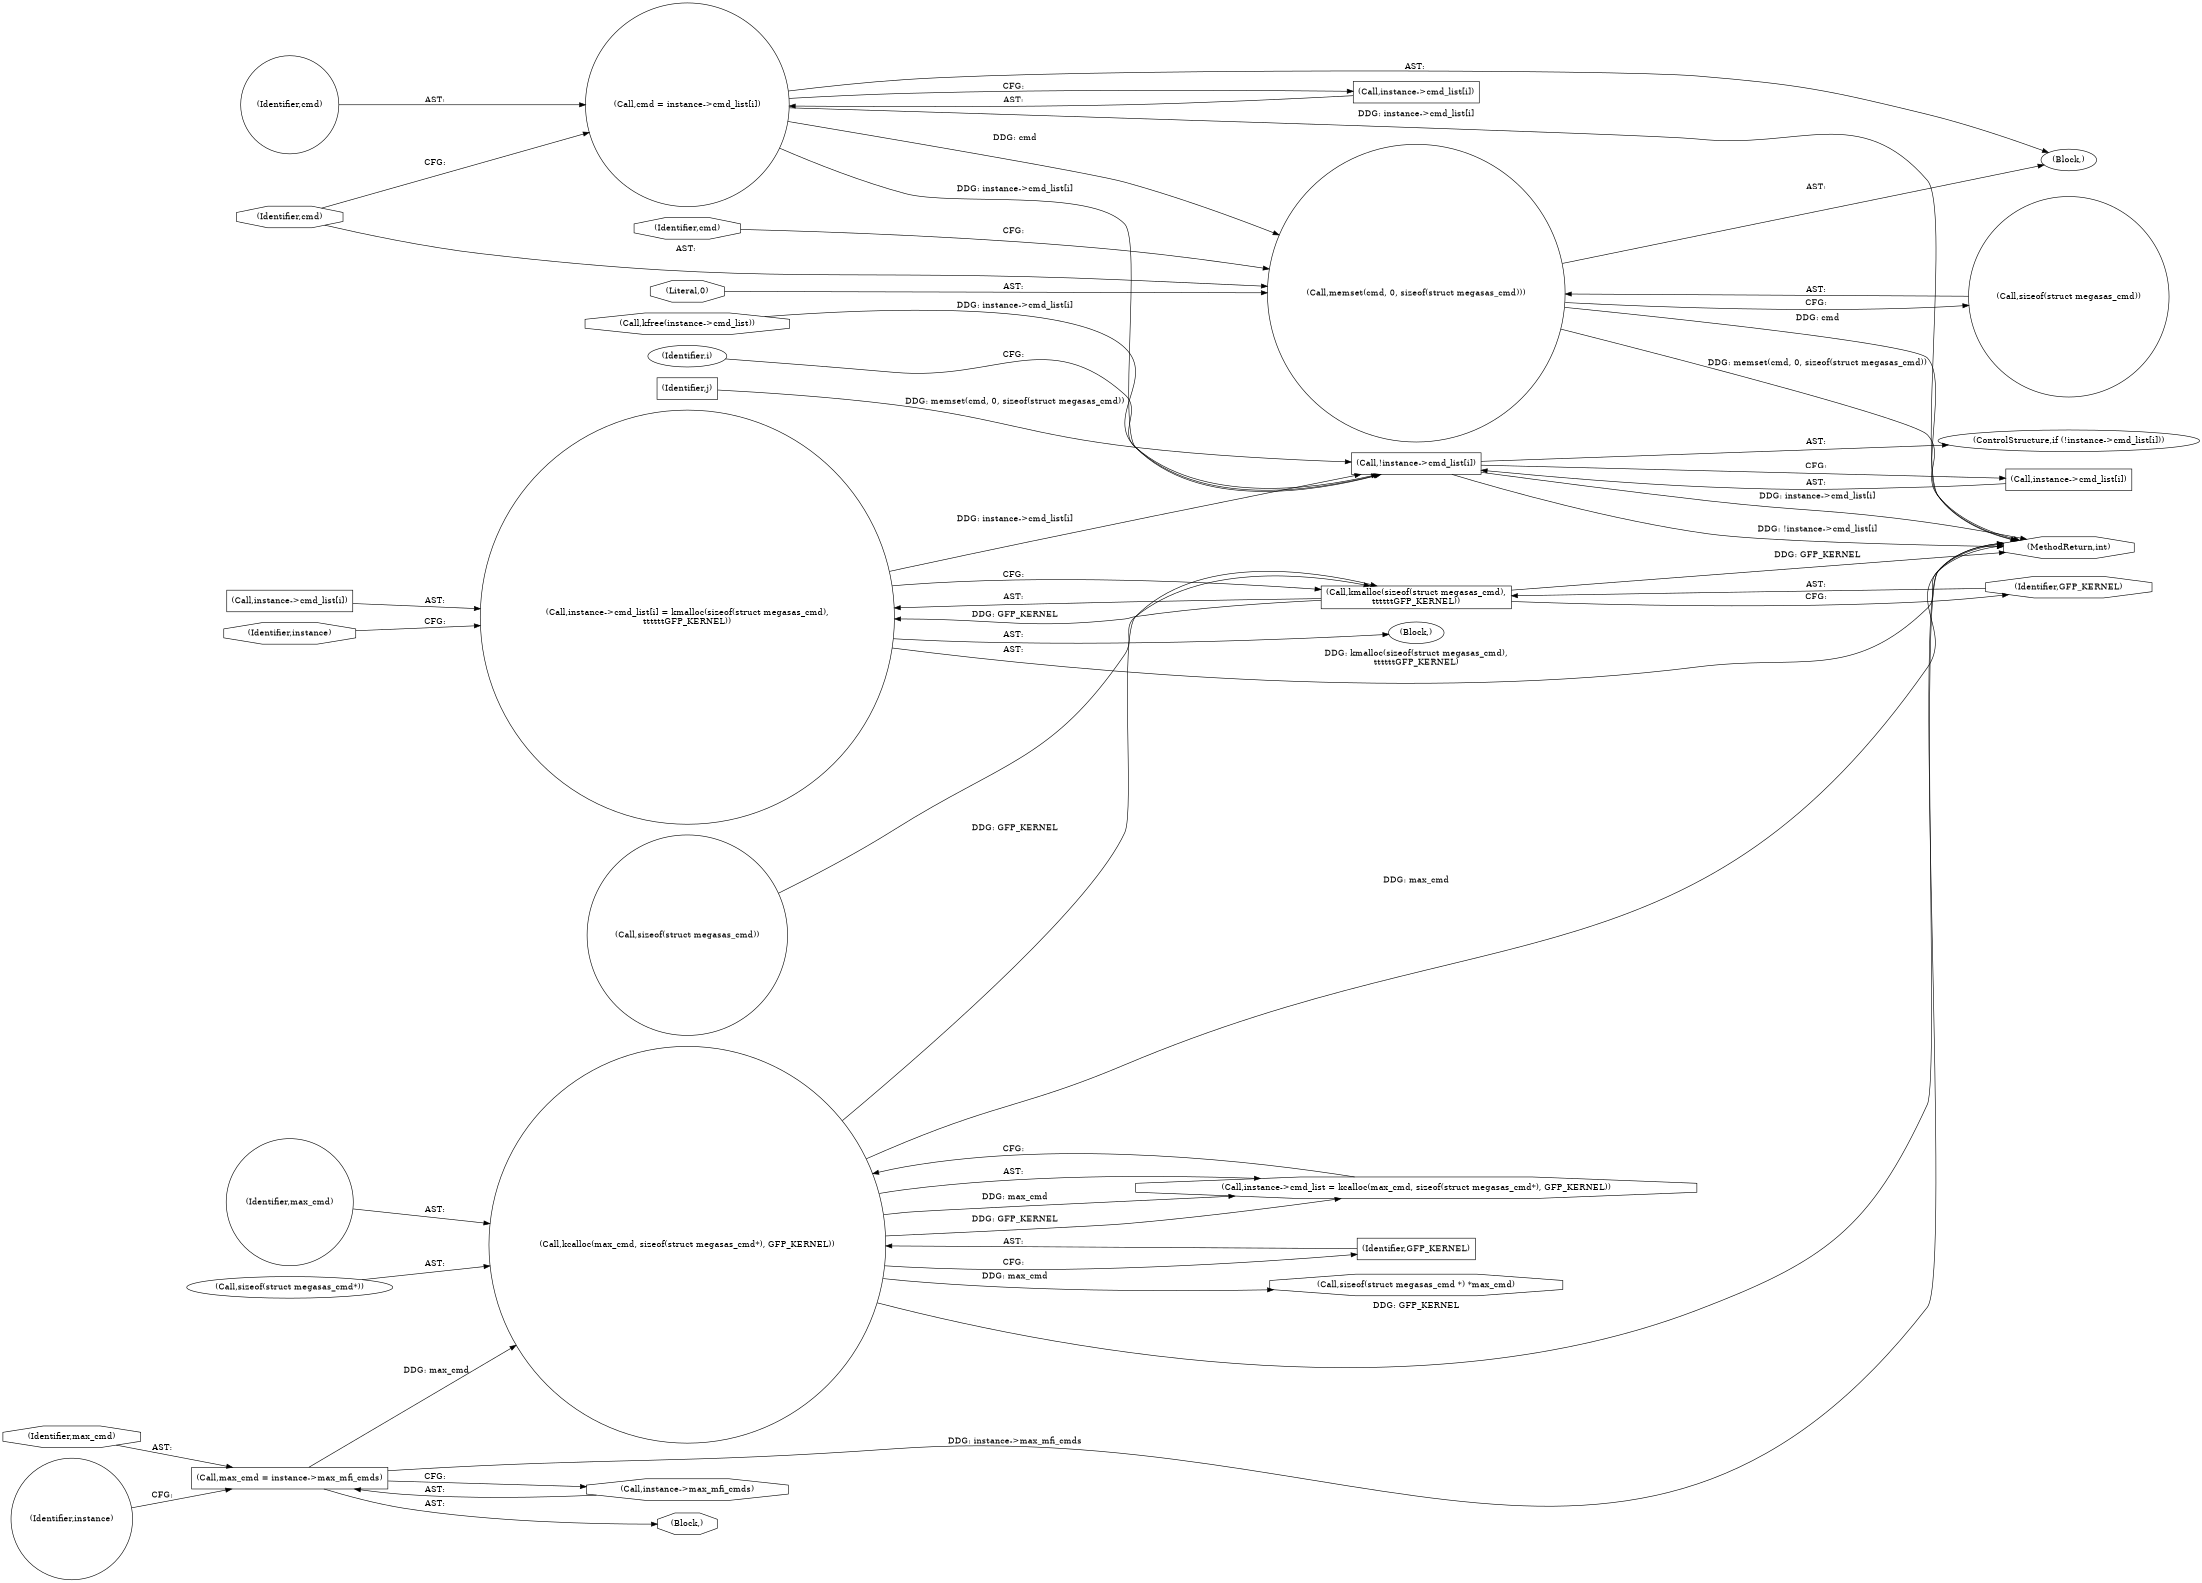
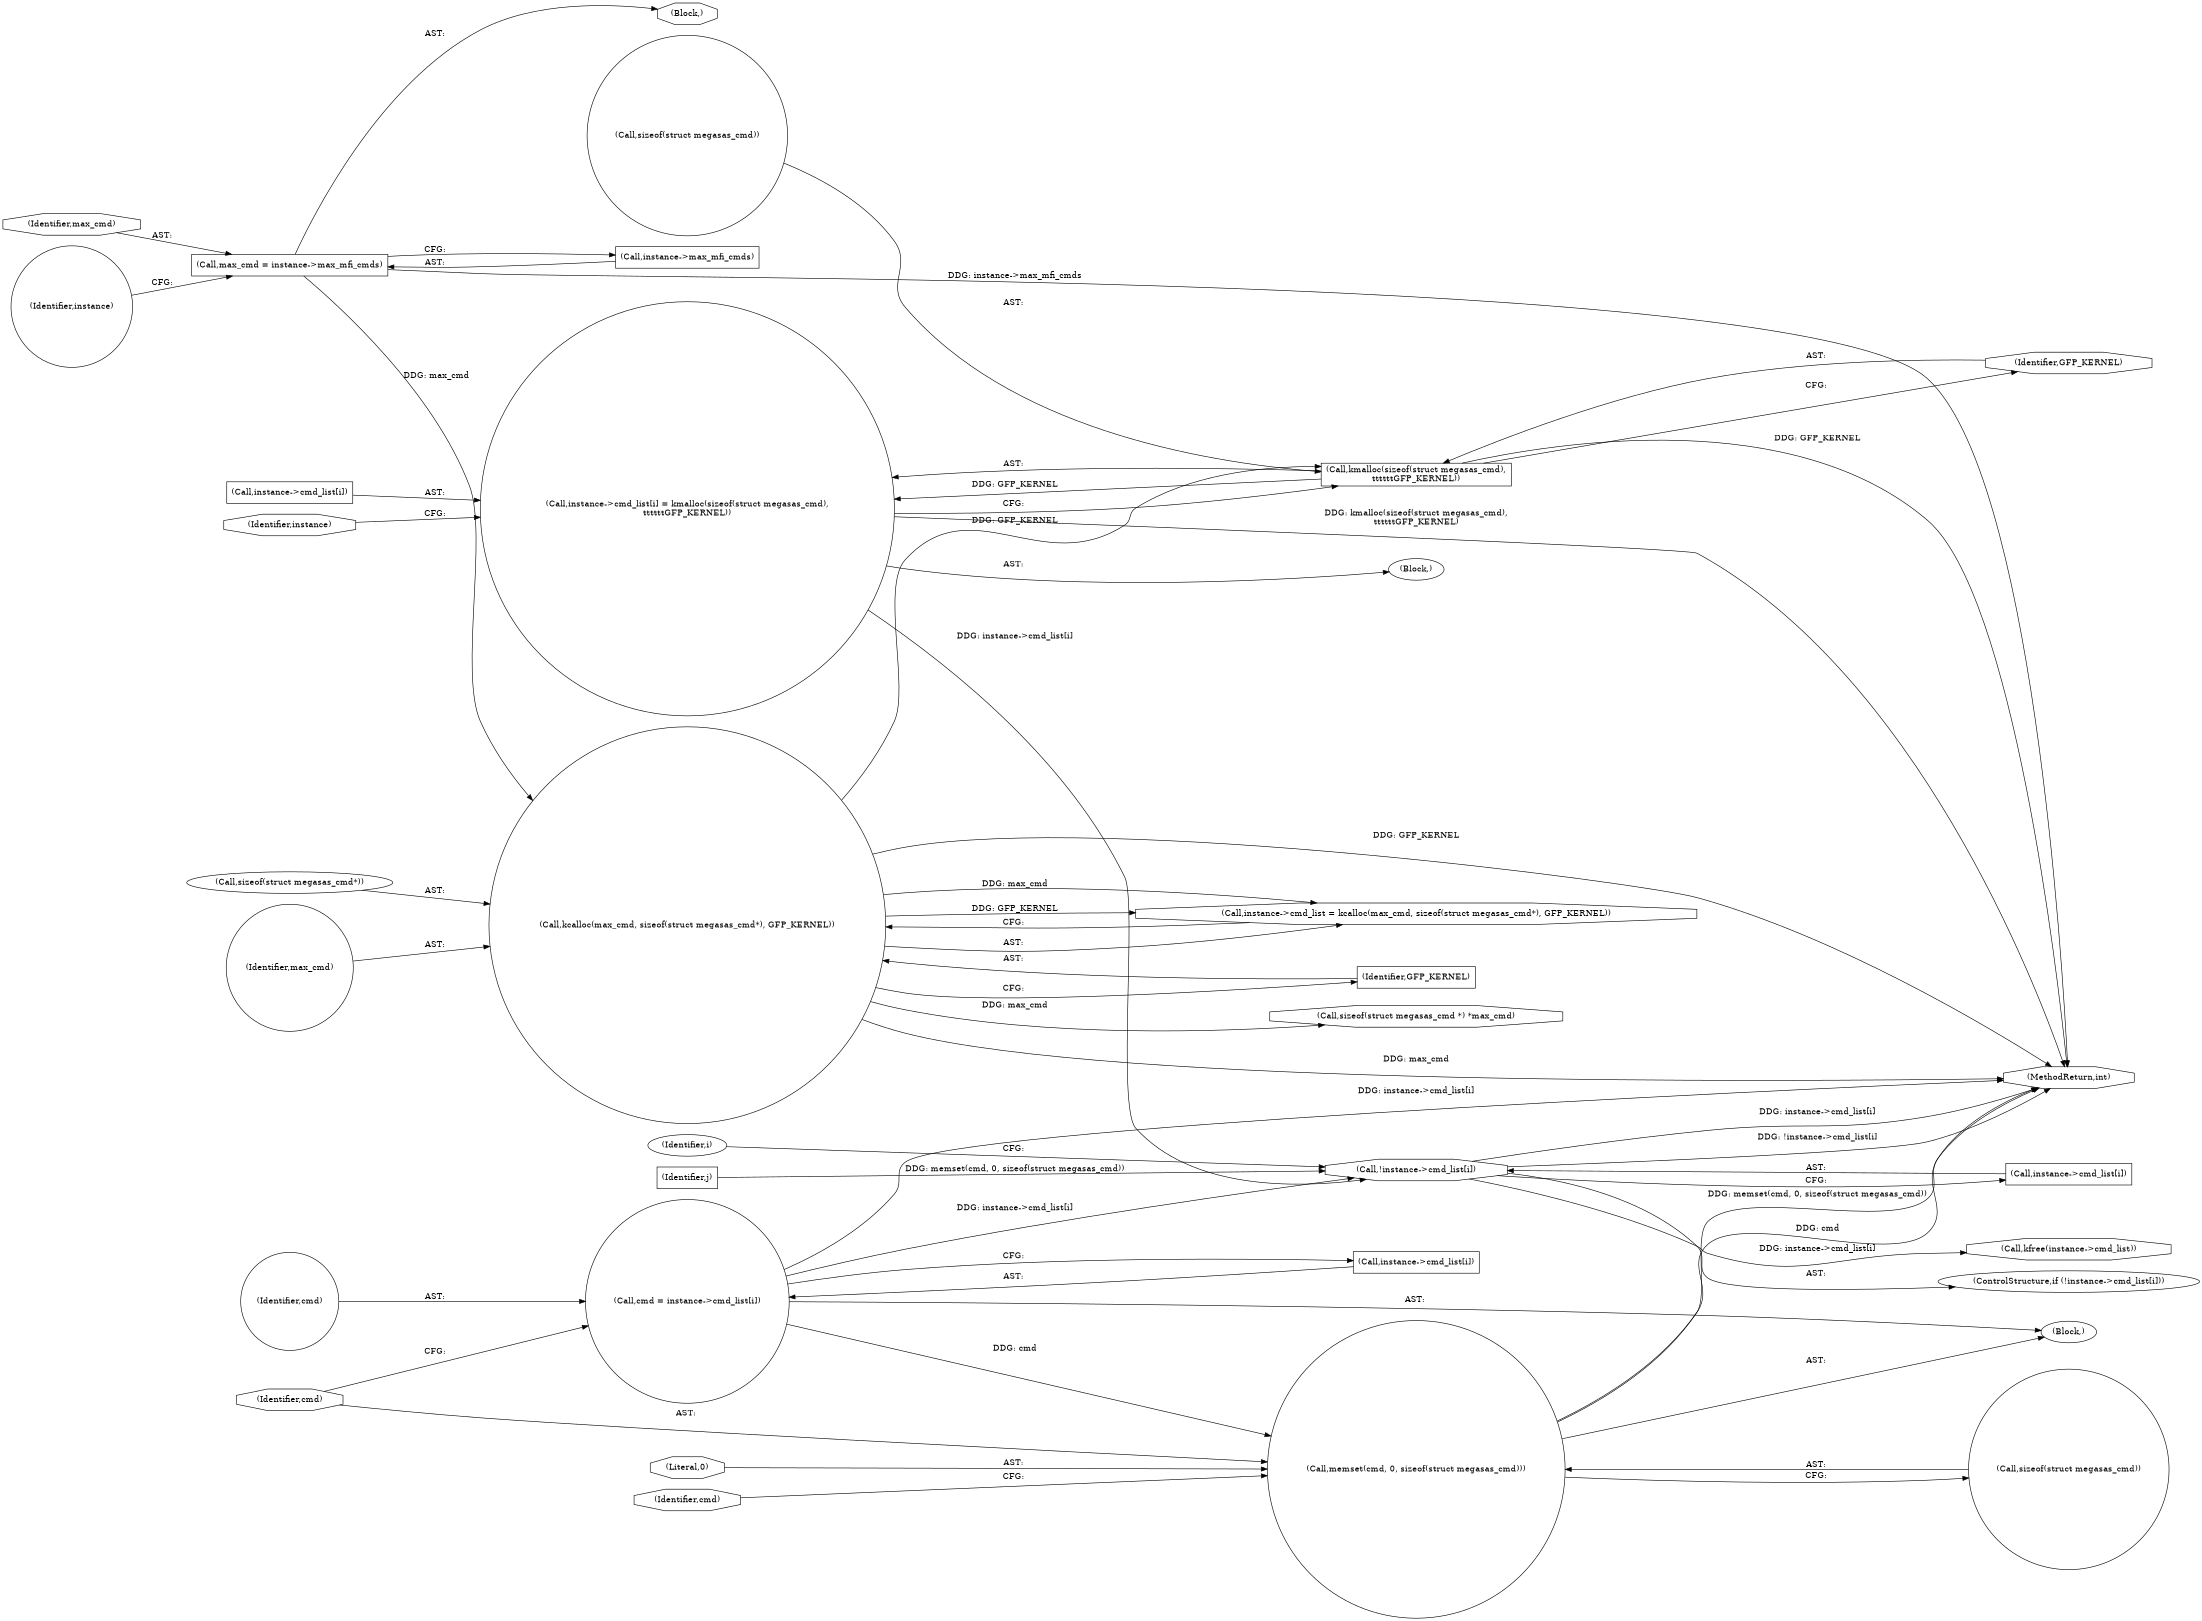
edge "(Call,kfree(instance->cmd_list))" -> "(Call,!instance->cmd_list[i])": reversed
node "(Call,!instance->cmd_list[i])": shape box -> octagon
node "(Call,instance->max_mfi_cmds)": shape octagon -> box
